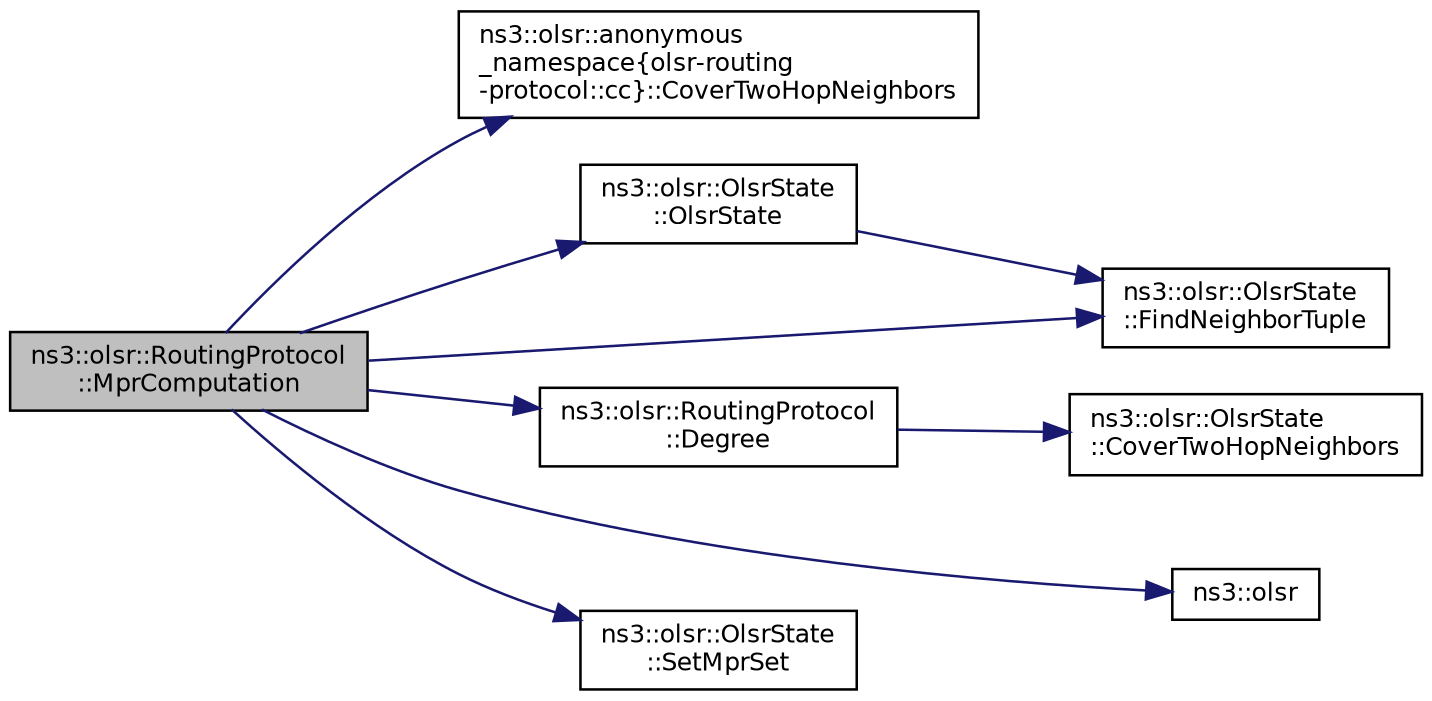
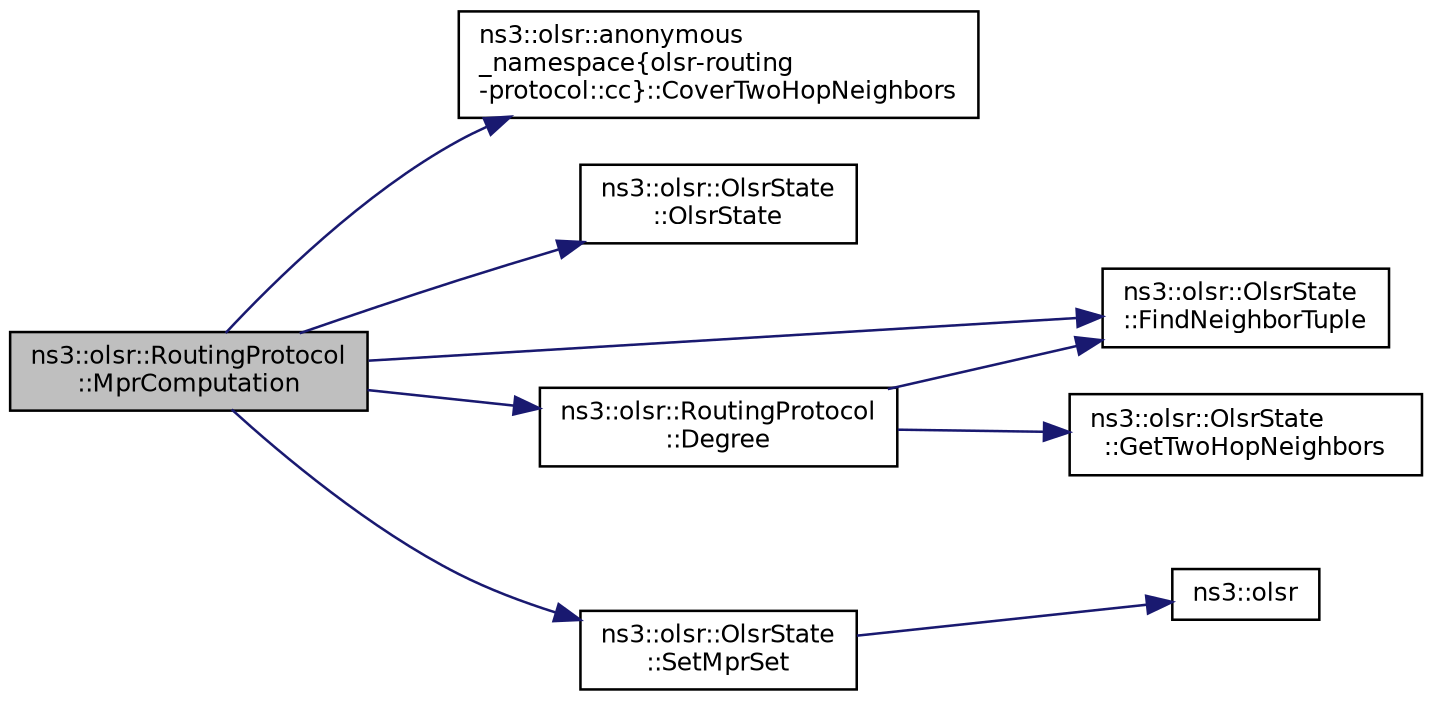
edge "ns3::olsr::OlsrState ::OlsrState" -> "ns3::olsr::OlsrState ::FindNeighborTuple": now "ns3::olsr::RoutingProtocol ::Degree" -> "ns3::olsr::OlsrState ::FindNeighborTuple"
node "ns3::olsr::OlsrState ::CoverTwoHopNeighbors": label "ns3::olsr::OlsrState ::CoverTwoHopNeighbors" -> "ns3::olsr::OlsrState ::GetTwoHopNeighbors"
edge "ns3::olsr::RoutingProtocol ::MprComputation" -> "ns3::olsr": now "ns3::olsr::OlsrState ::SetMprSet" -> "ns3::olsr"
